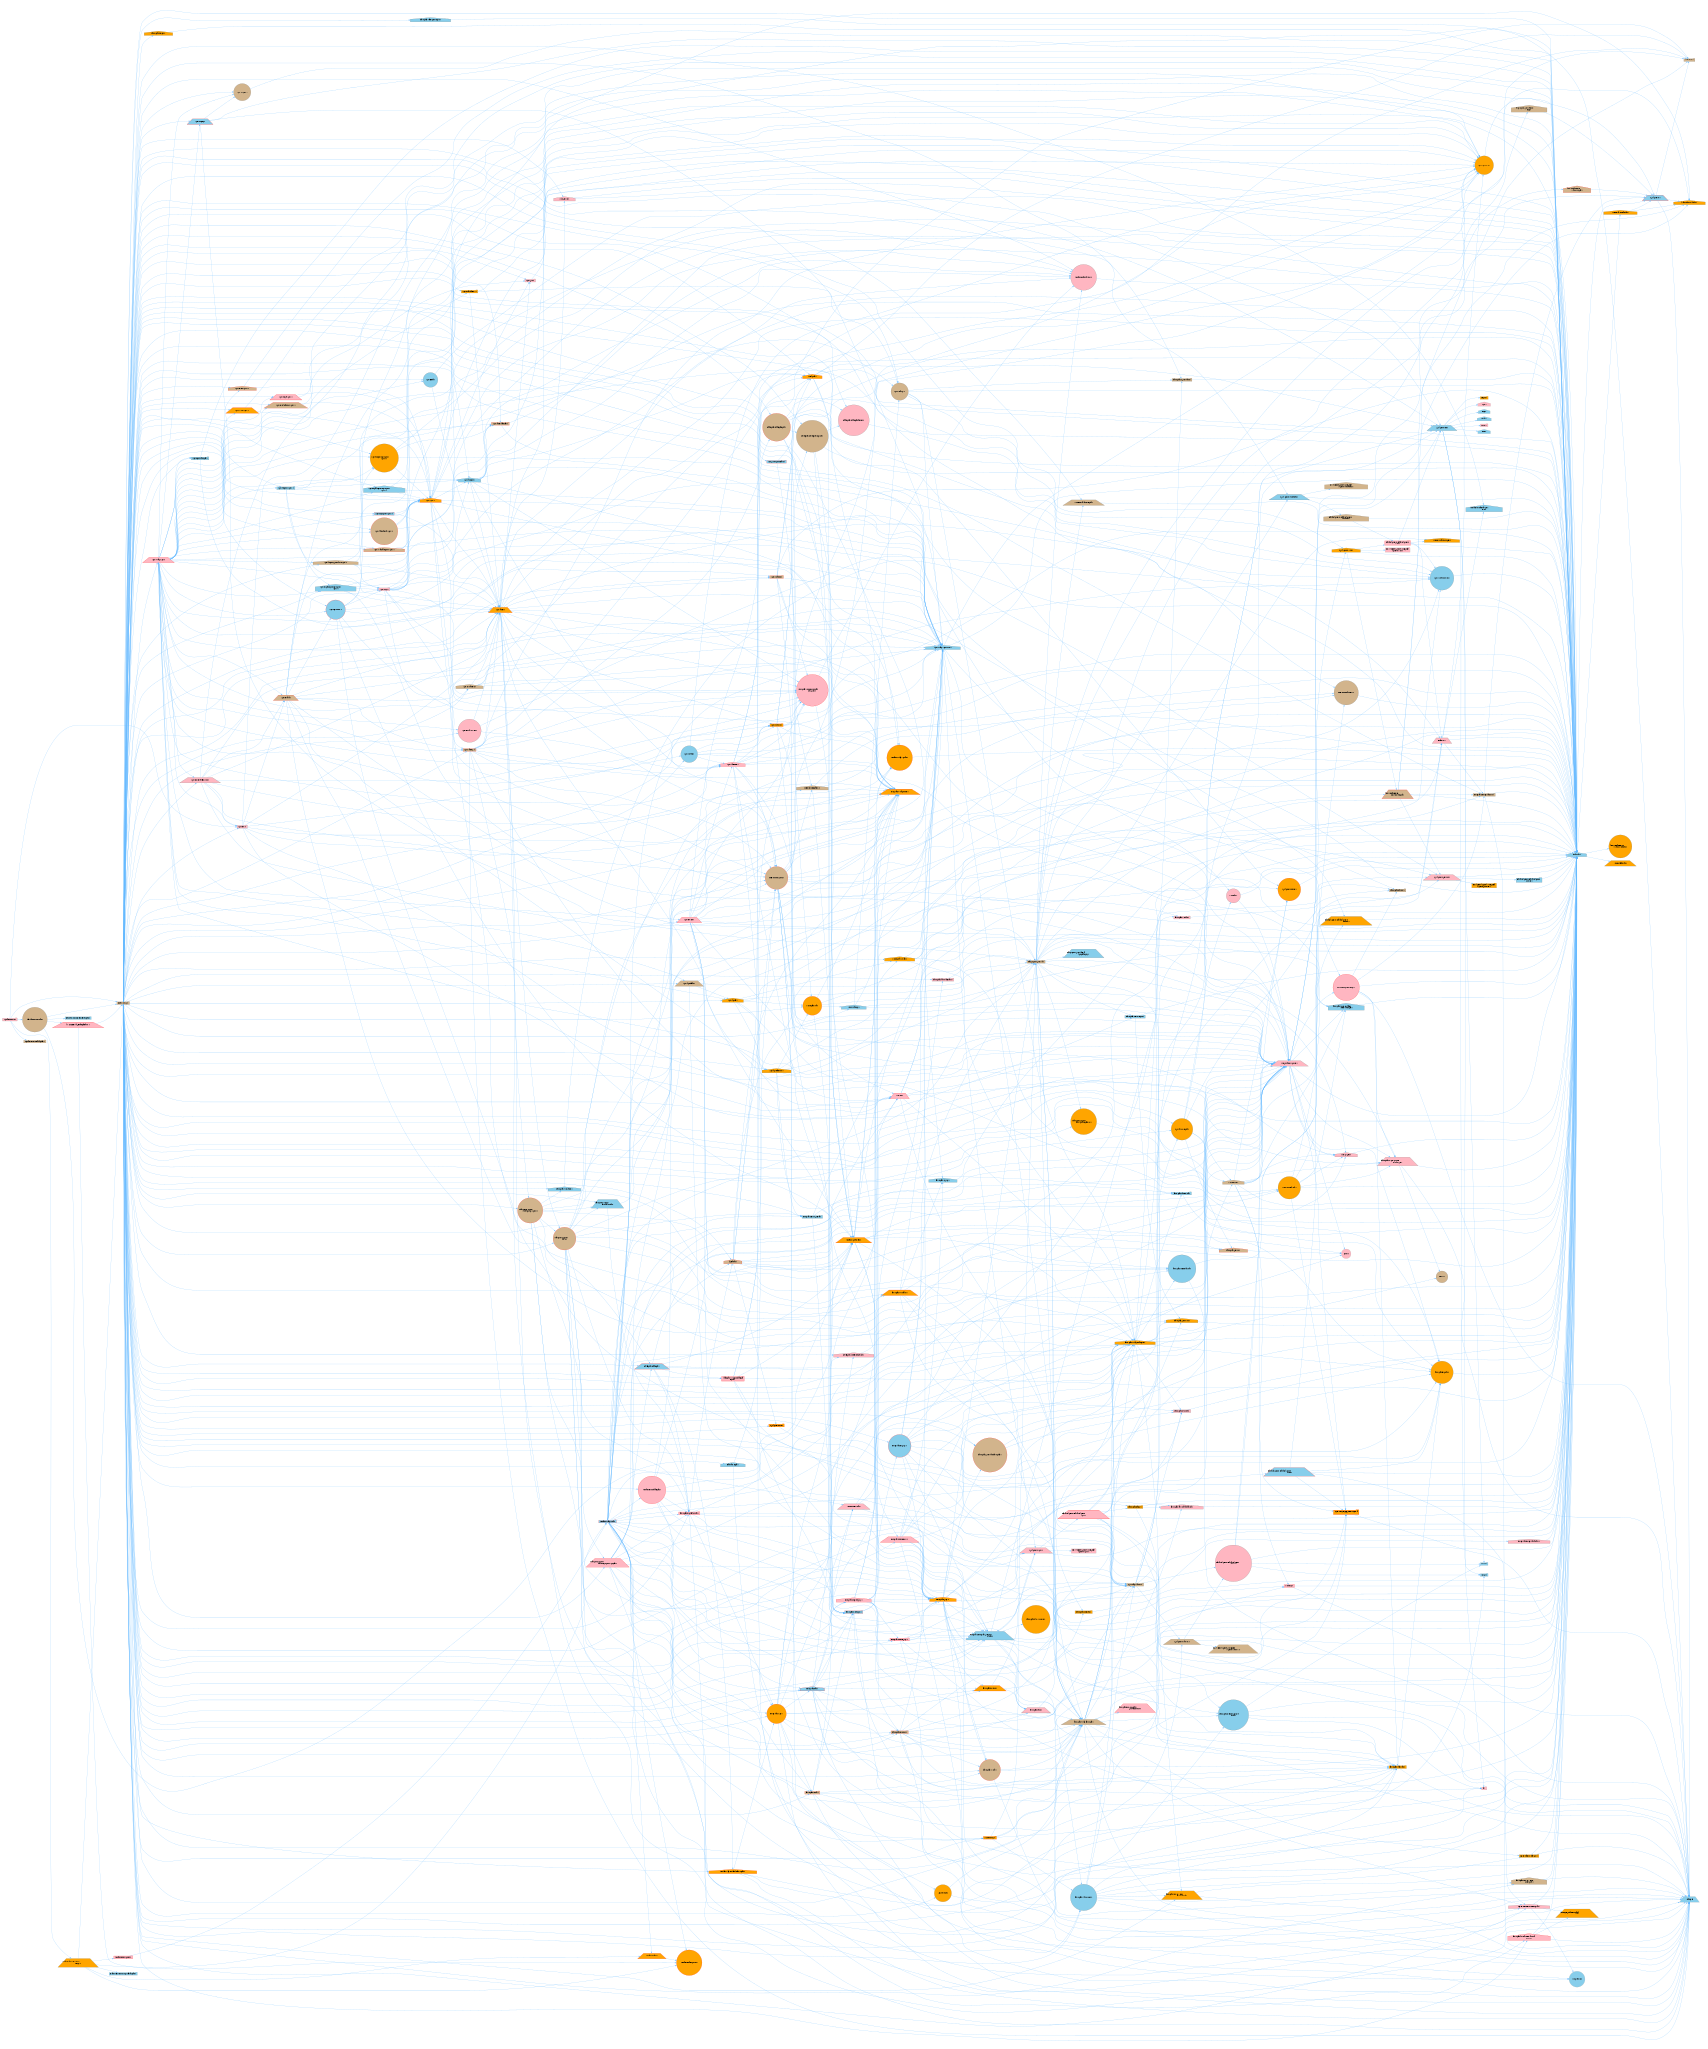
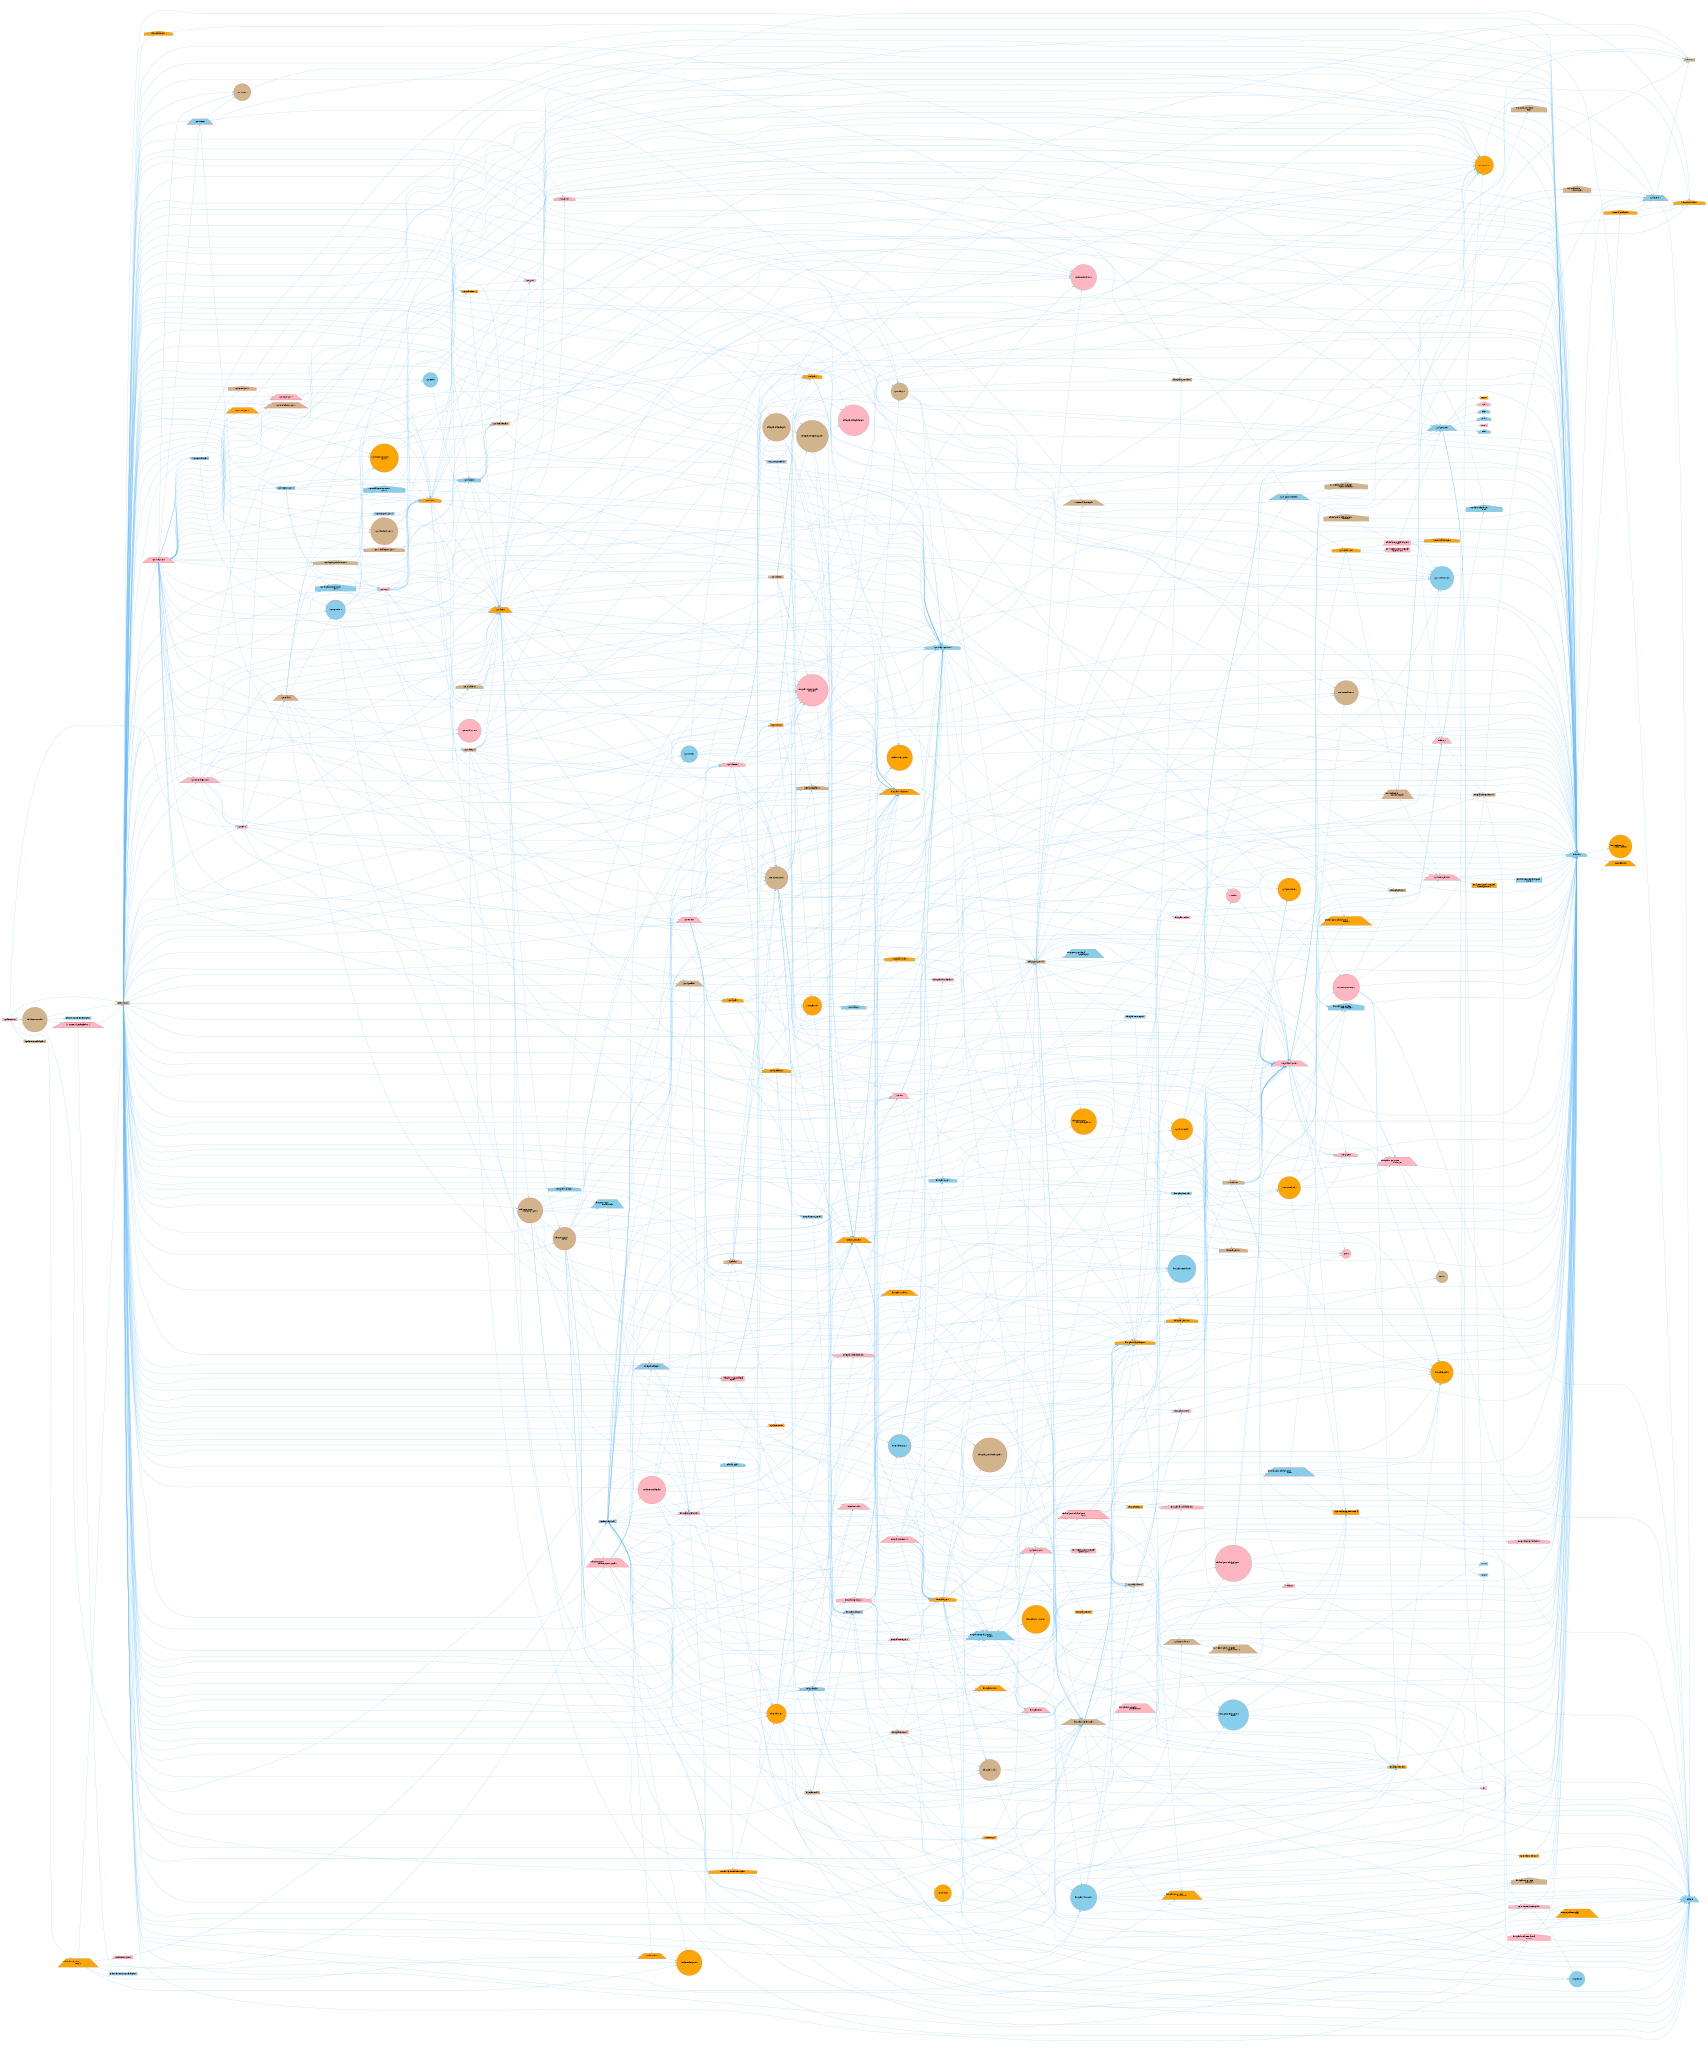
node "Templates/IntegralConstant.h": removed
